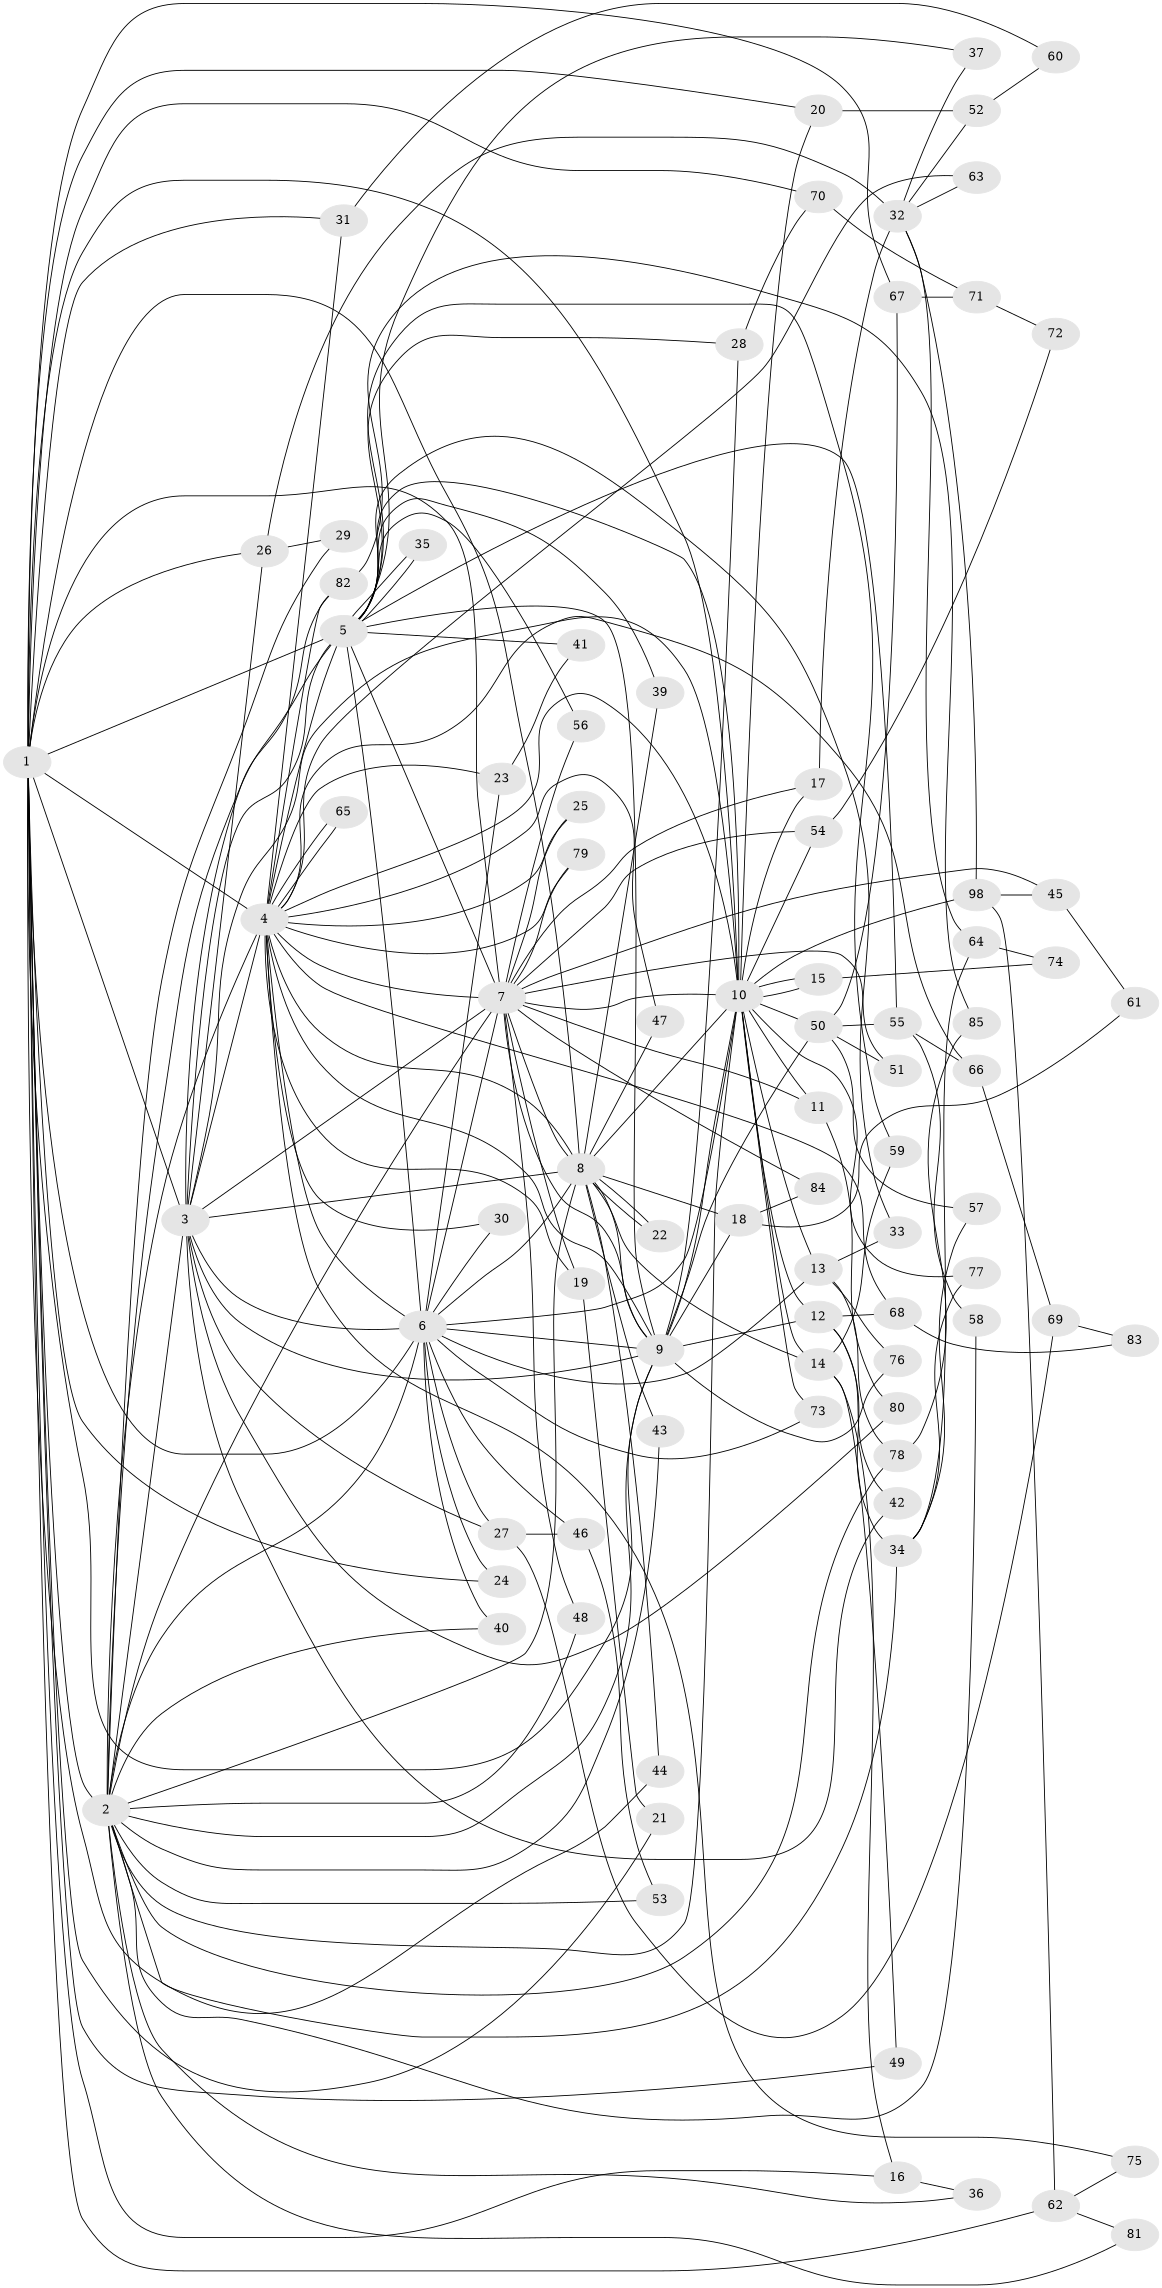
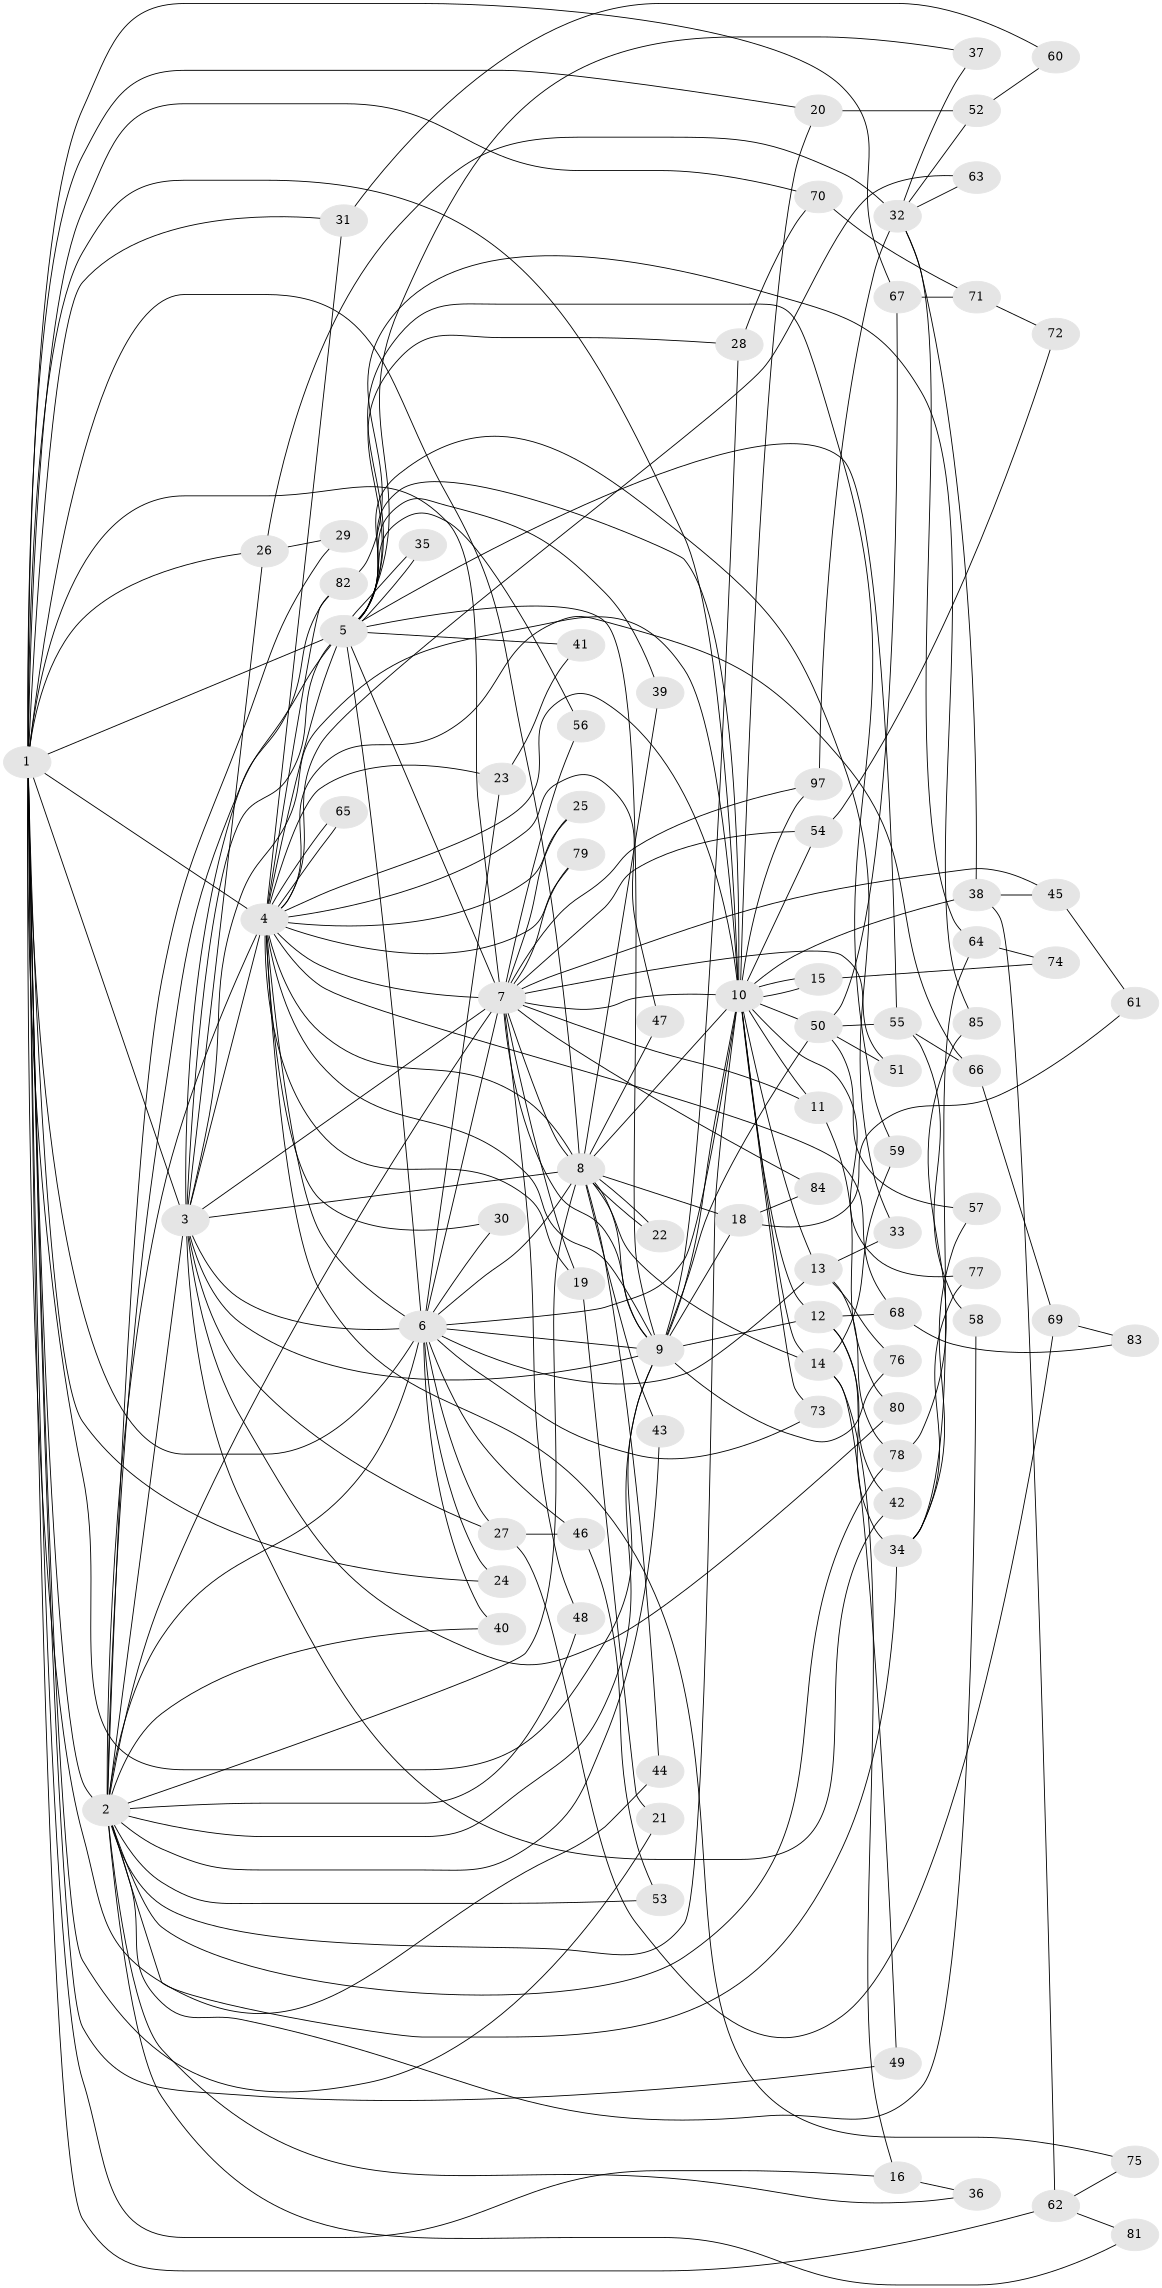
node "17": label "17" -> "97"
node "98": label "98" -> "38"
